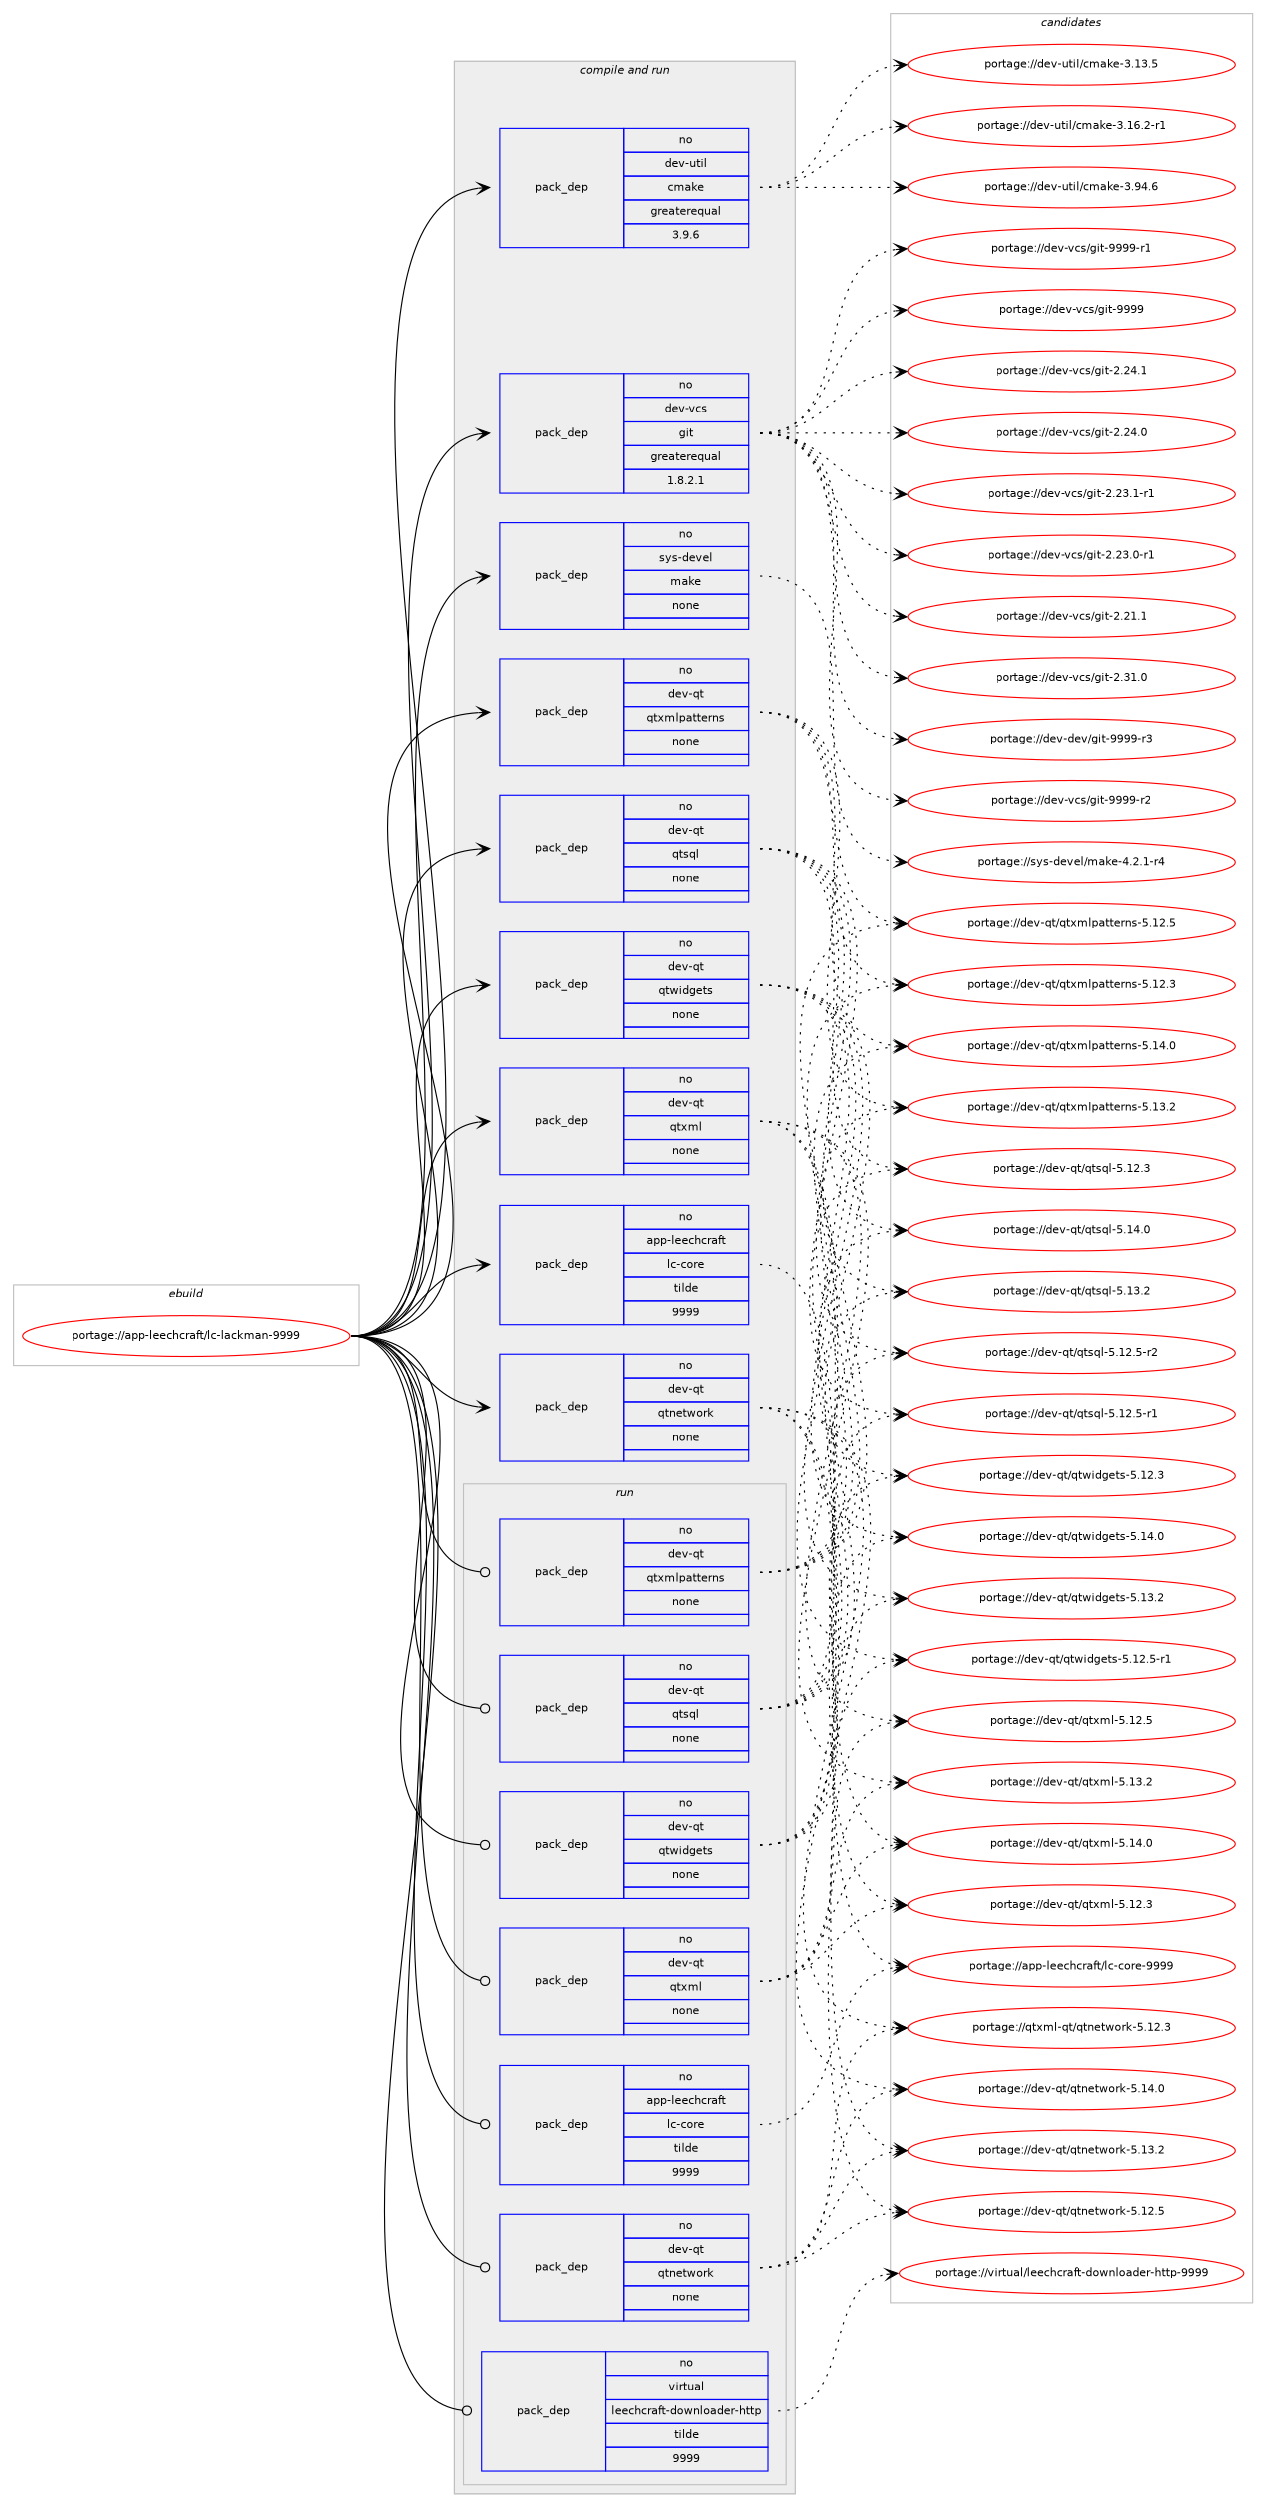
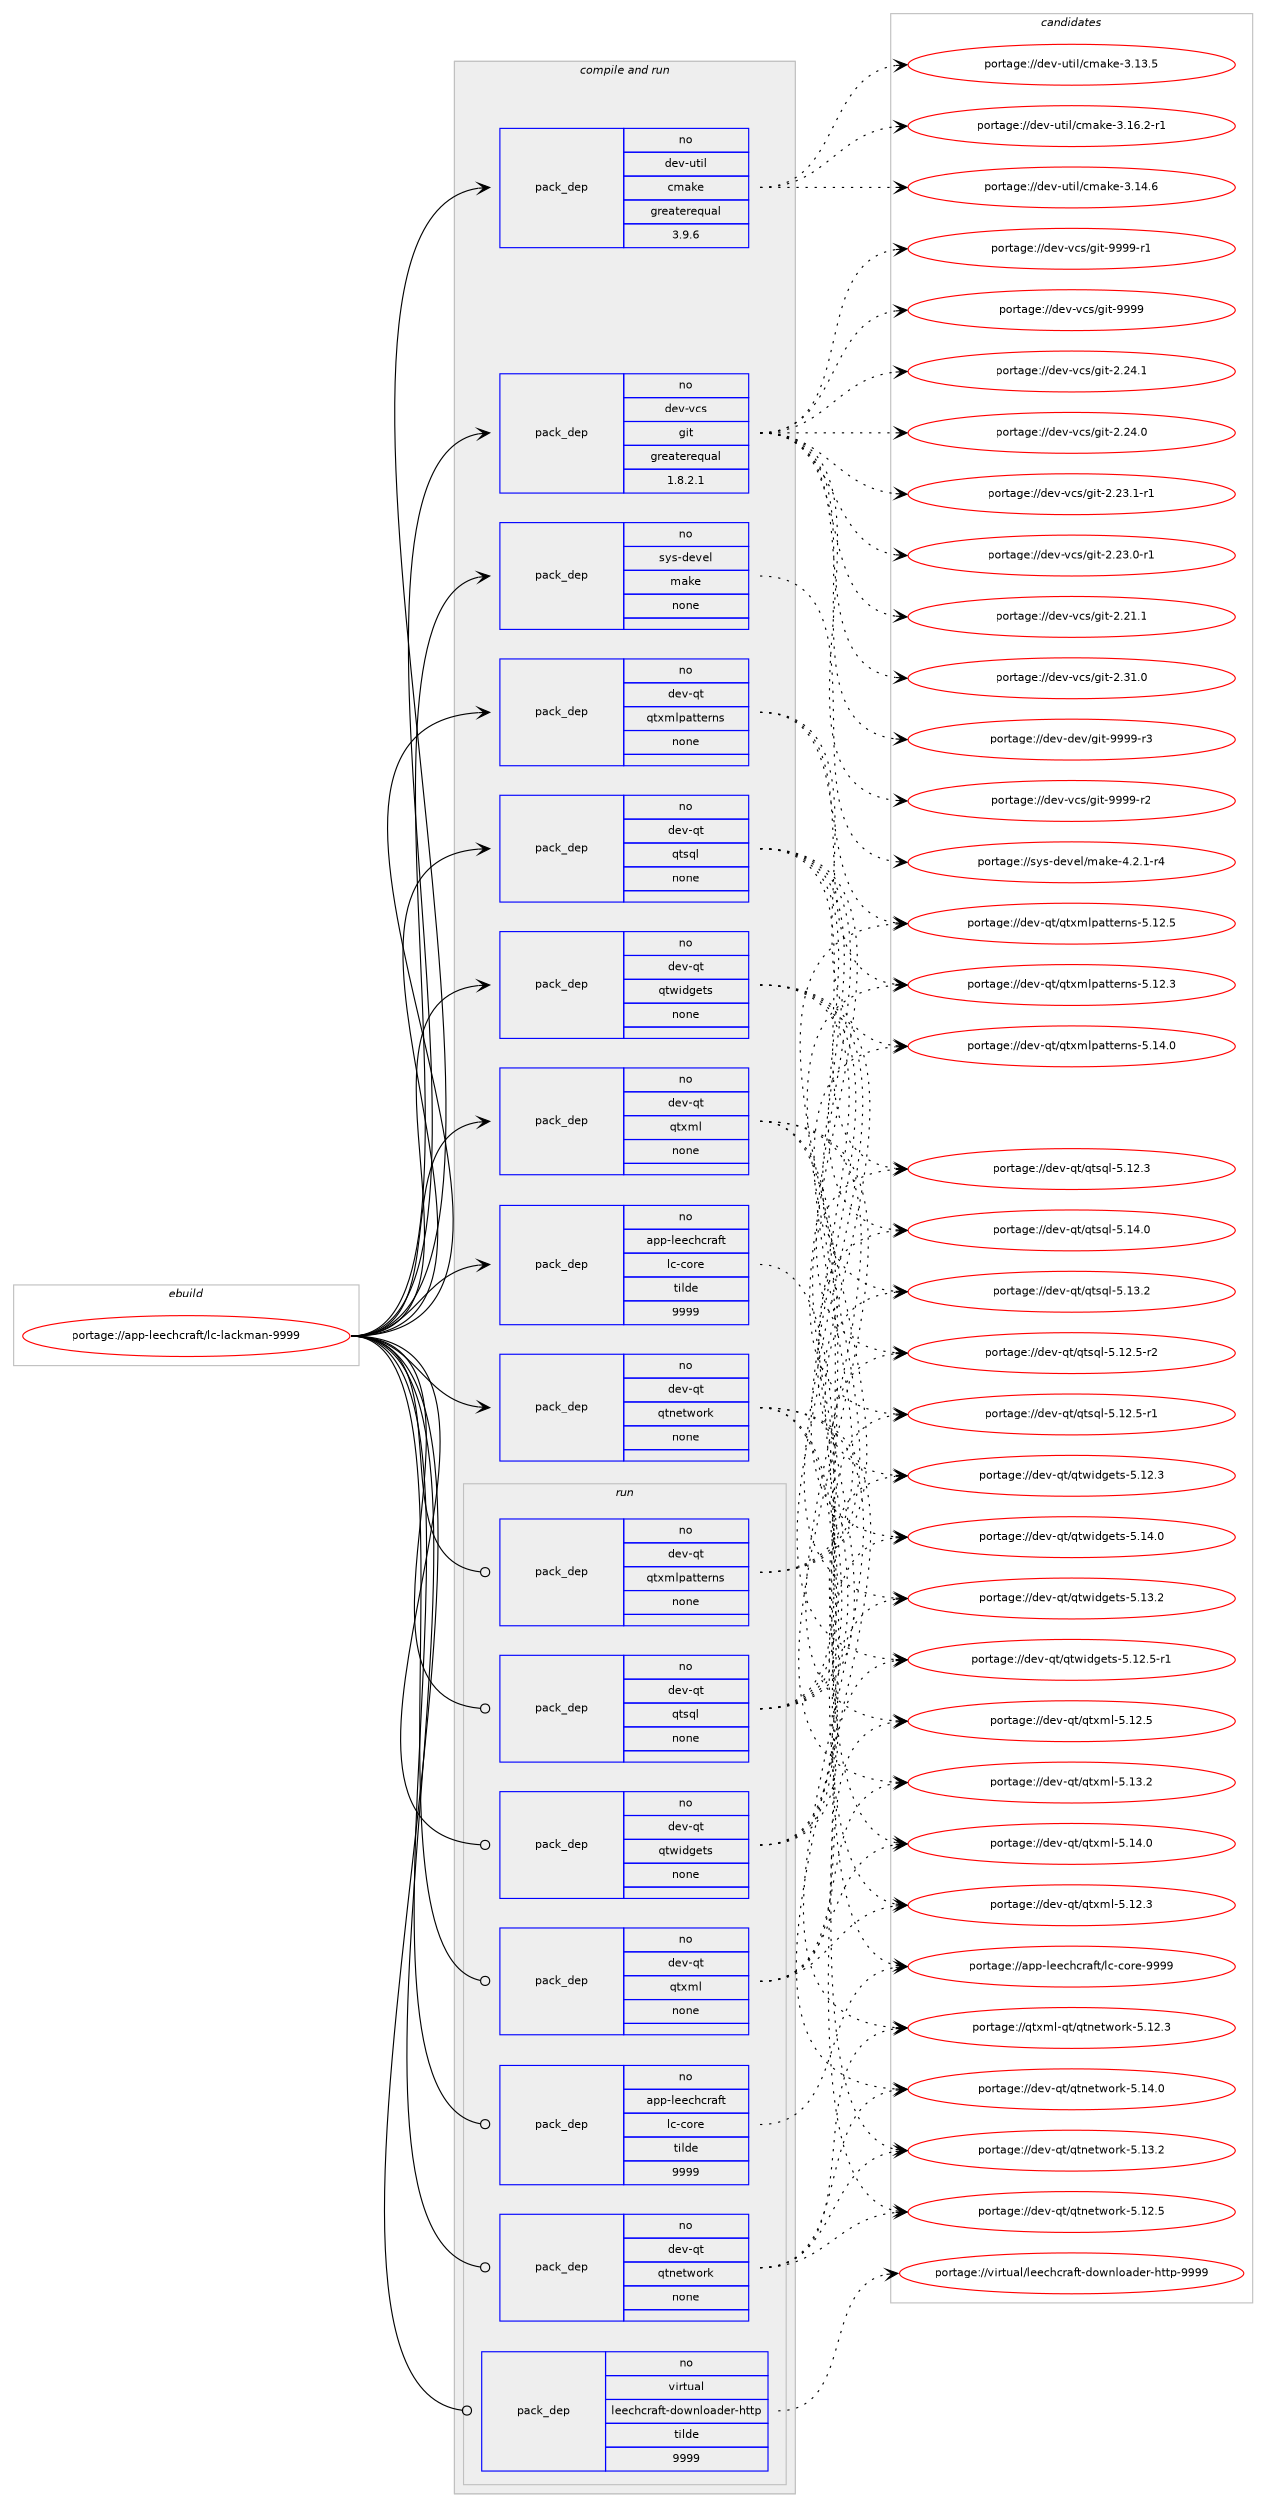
node "portage://dev-util/cmake-3.94.6": label "portage://dev-util/cmake-3.94.6" -> "portage://dev-util/cmake-3.14.6"
node "portage://dev-qt/qtxmlpatterns-5.13.2": removed
